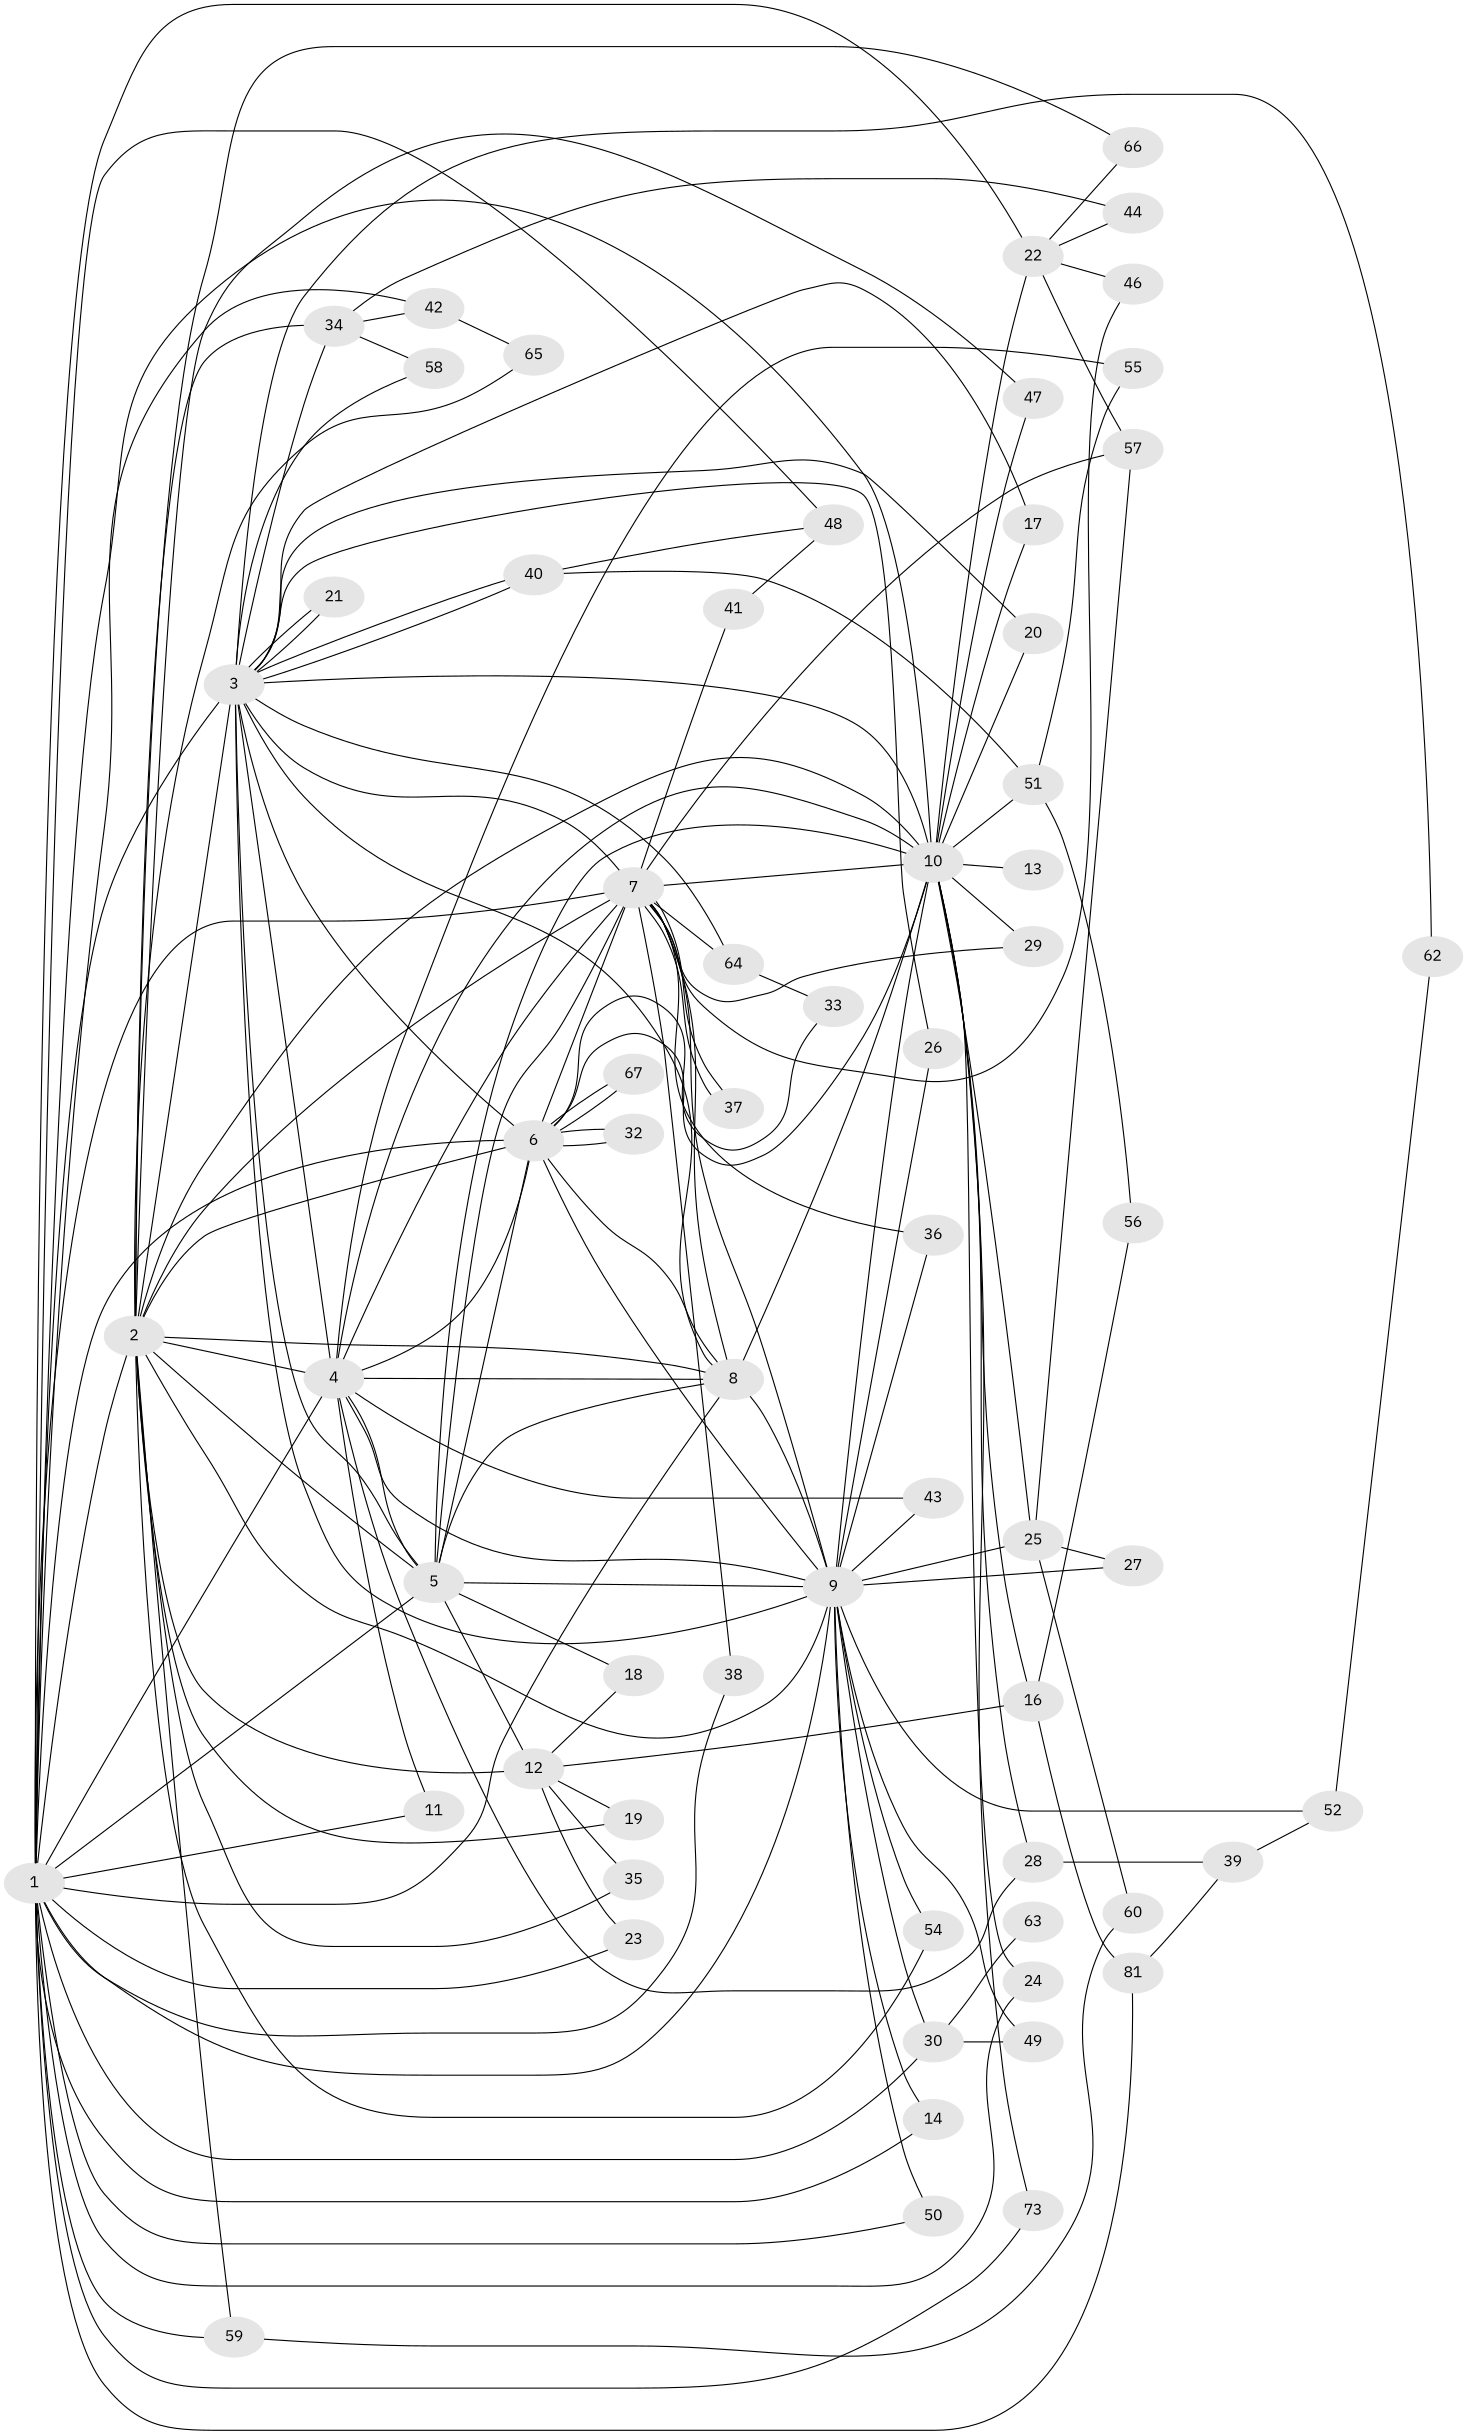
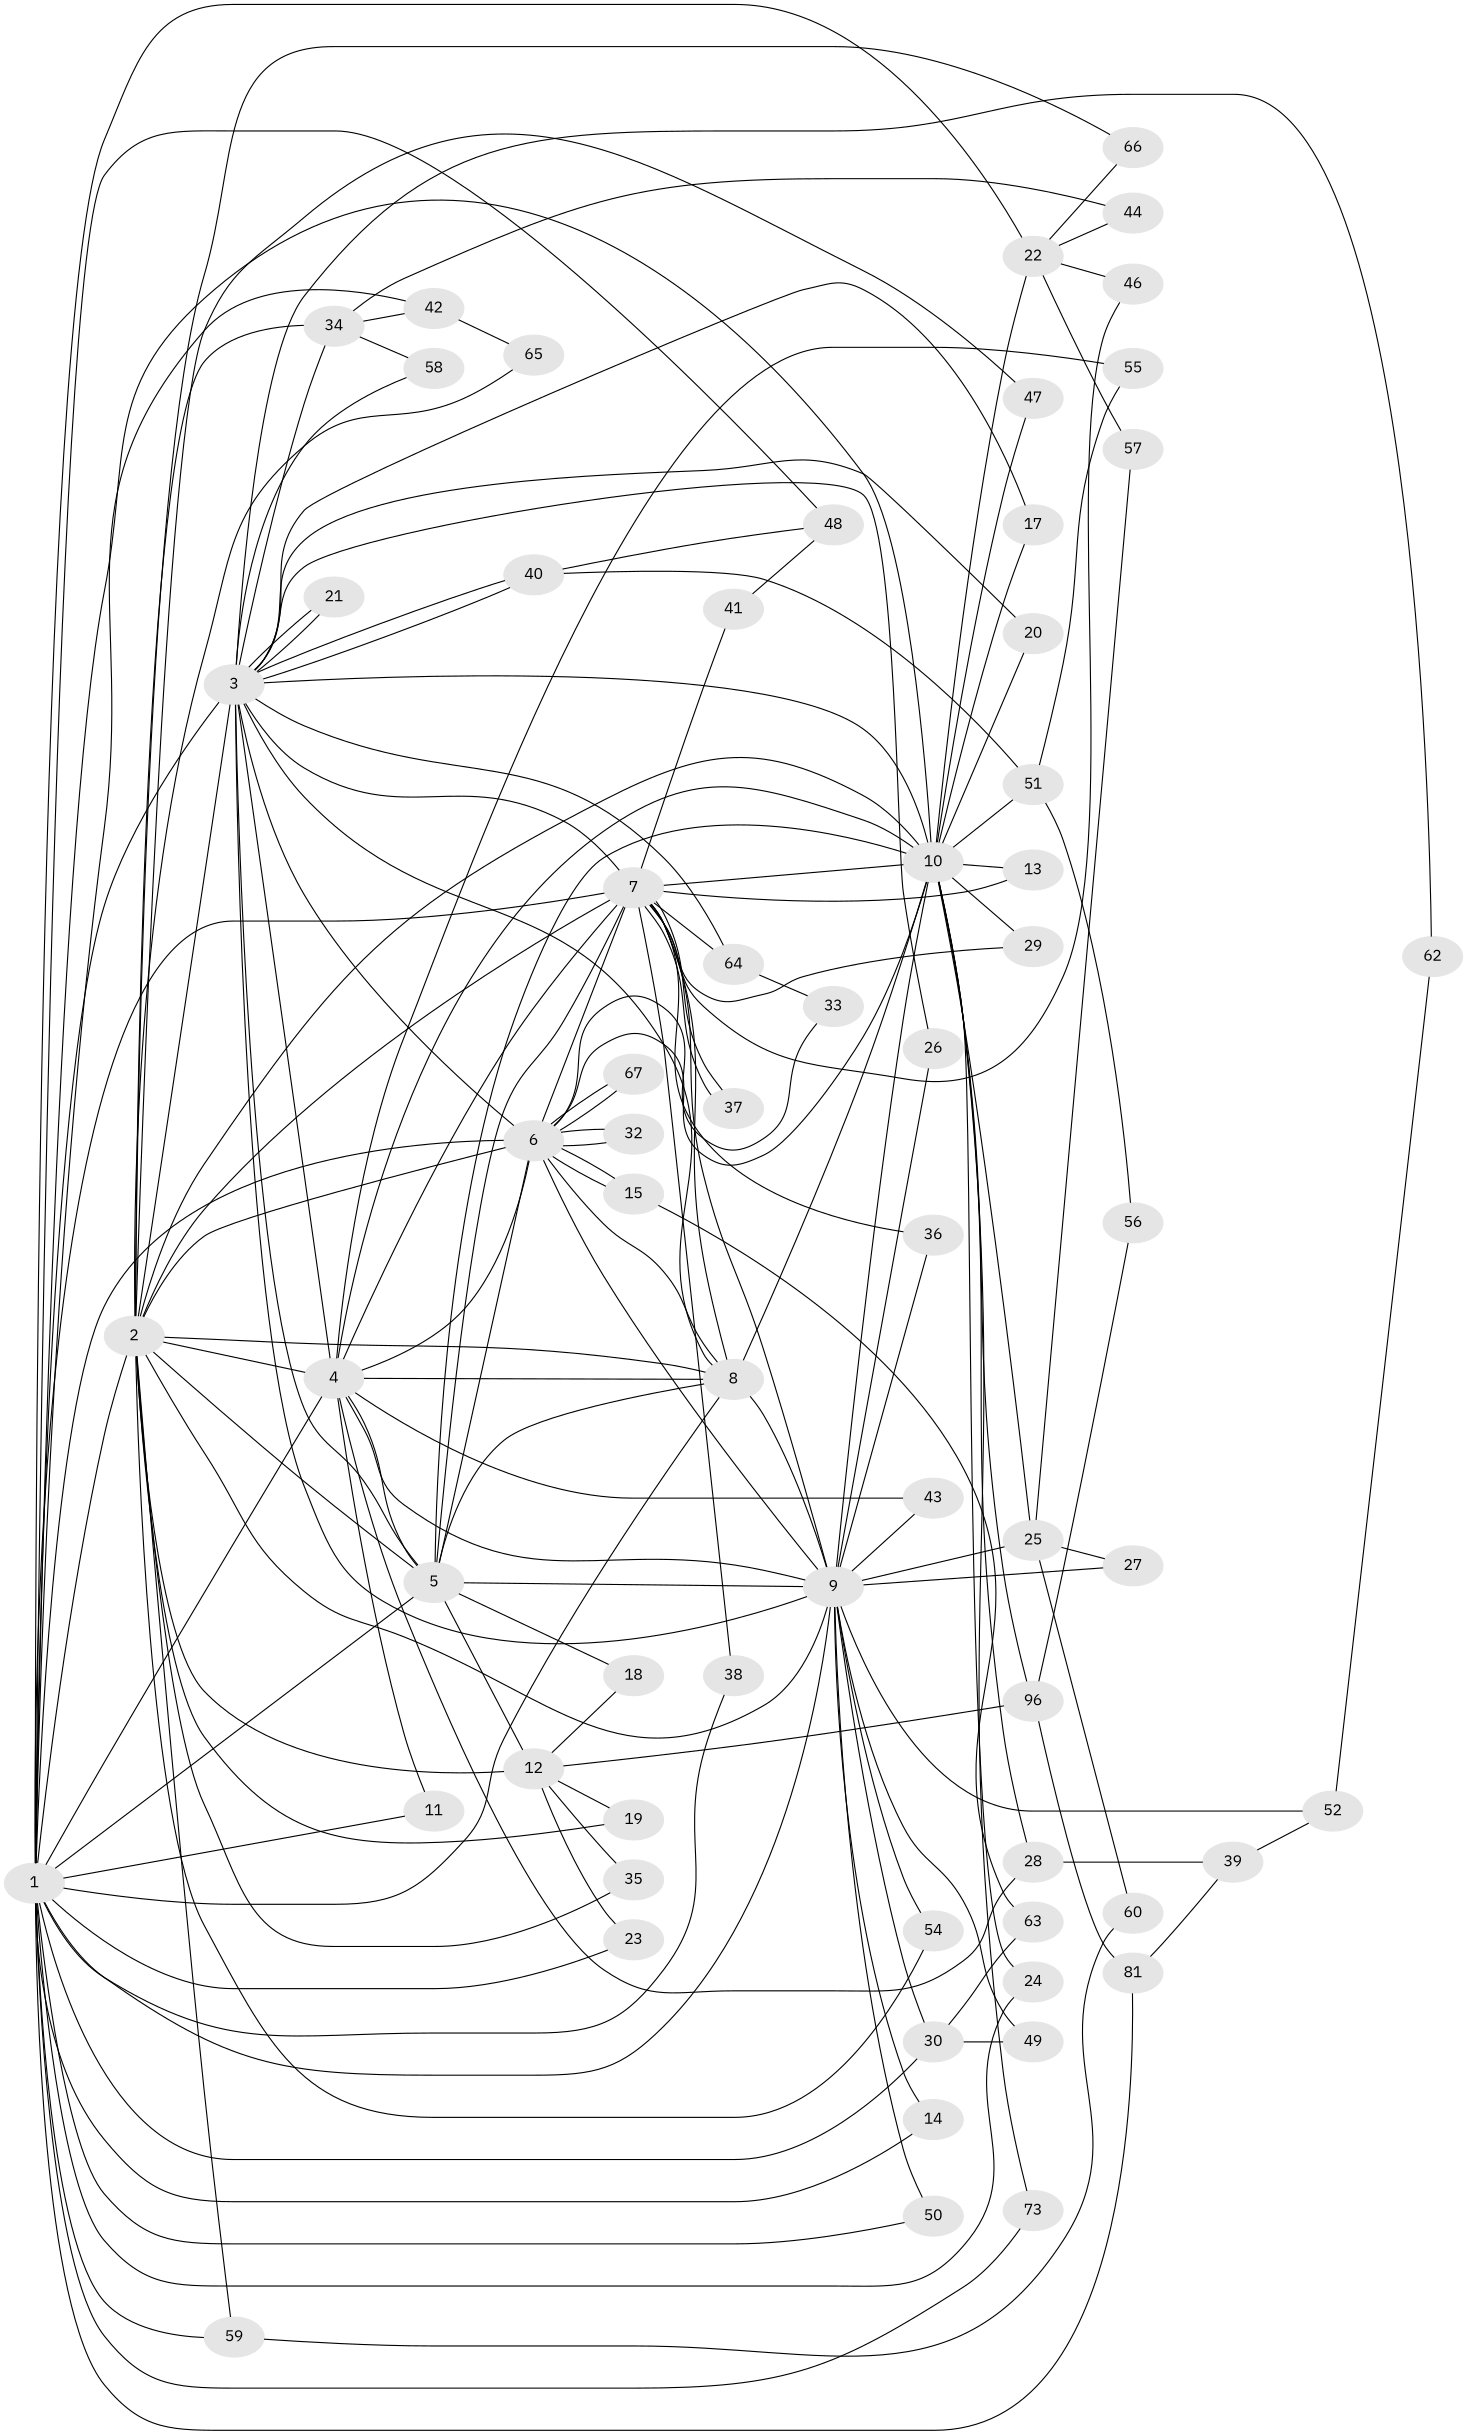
edge "57" -- "7": now "13" -- "7"
node "15": added
node "16": label "16" -> "96"
